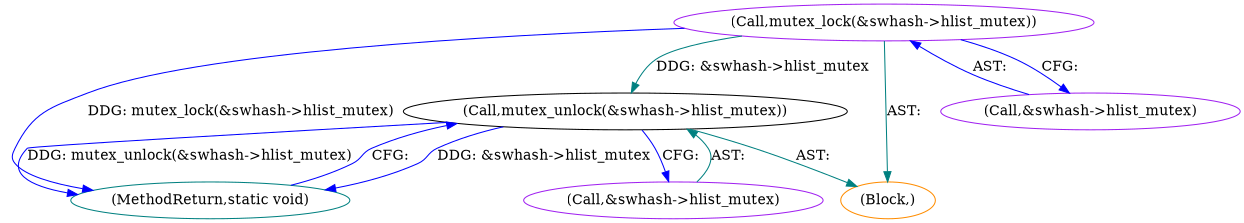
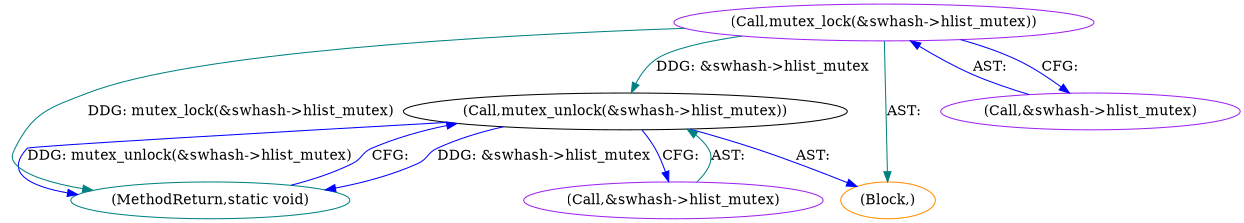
edge "(Call,mutex_lock(&swhash->hlist_mutex))" -> "(MethodReturn,static void)": color blue -> teal
edge "(Call,mutex_unlock(&swhash->hlist_mutex))" -> "(Block,)": color teal -> blue
